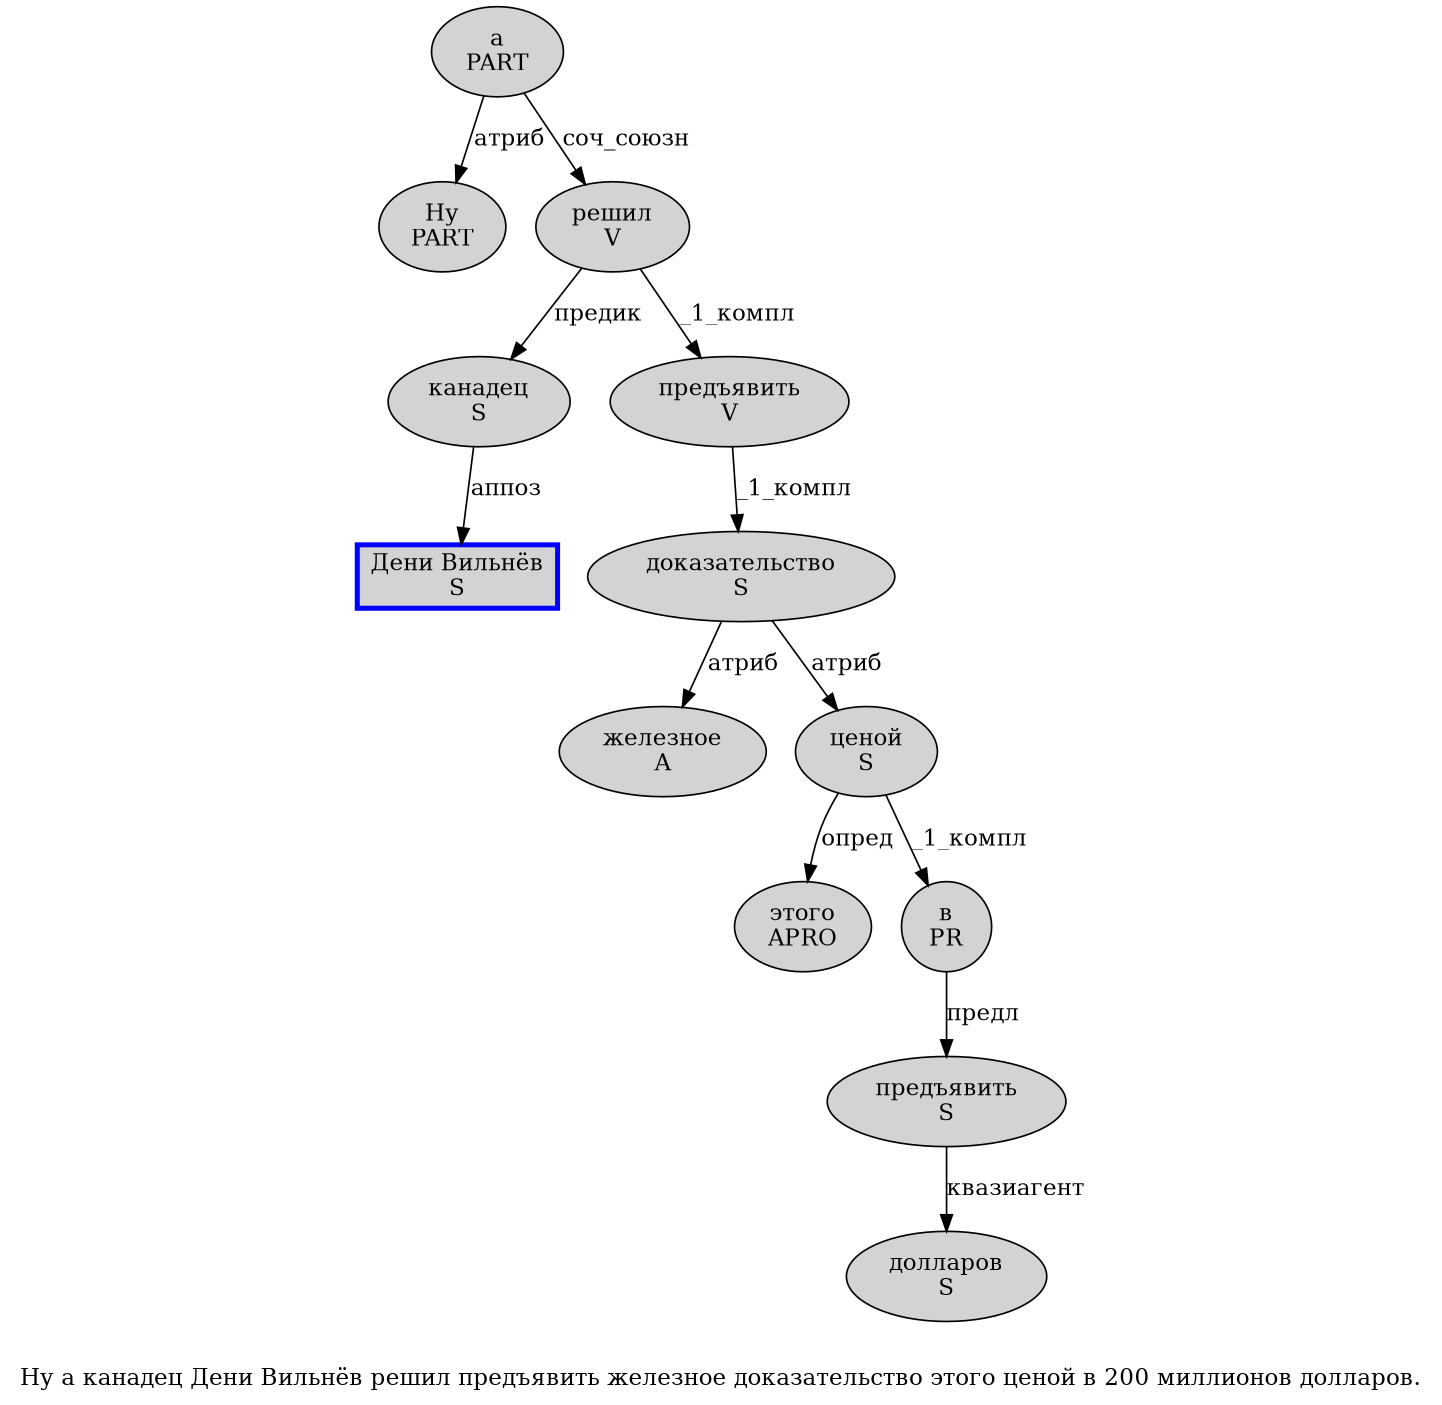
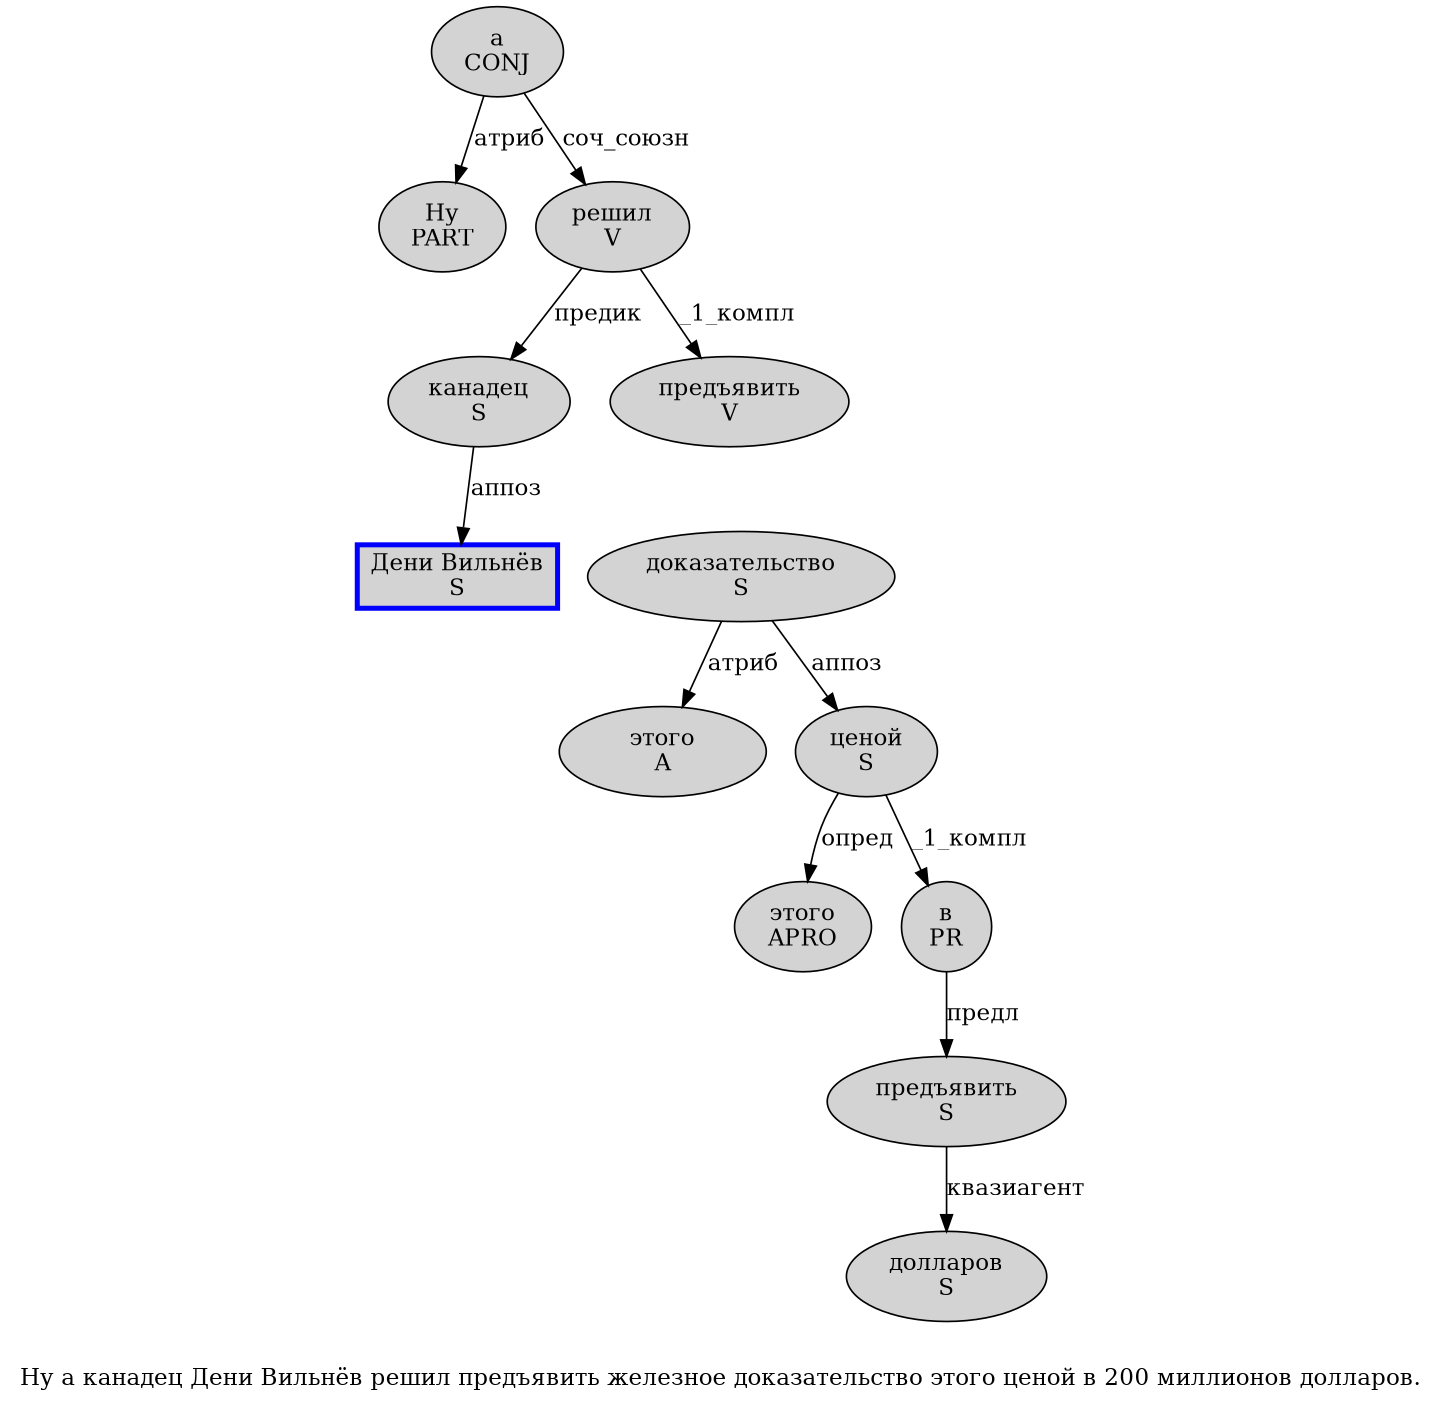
node "а PART": label "а PART" -> "а CONJ"
edge "предъявить V" -> "доказательство S": removed, label "_1_компл"
edge "доказательство S" -> "ценой S": label "атриб" -> "аппоз"
node "железное A": label "железное A" -> "этого A"
